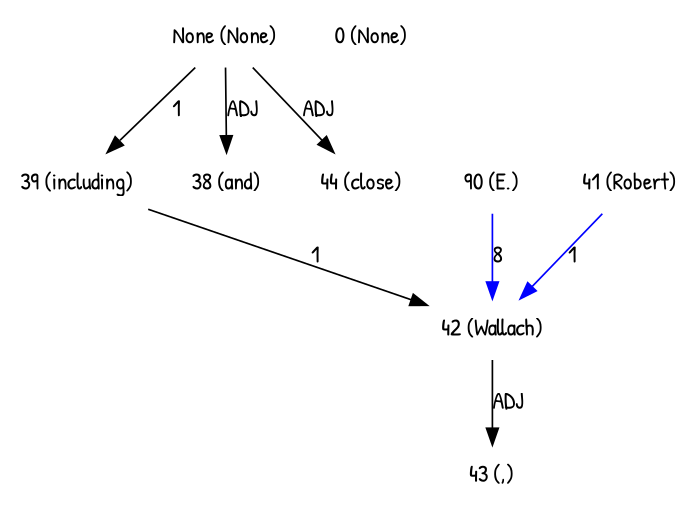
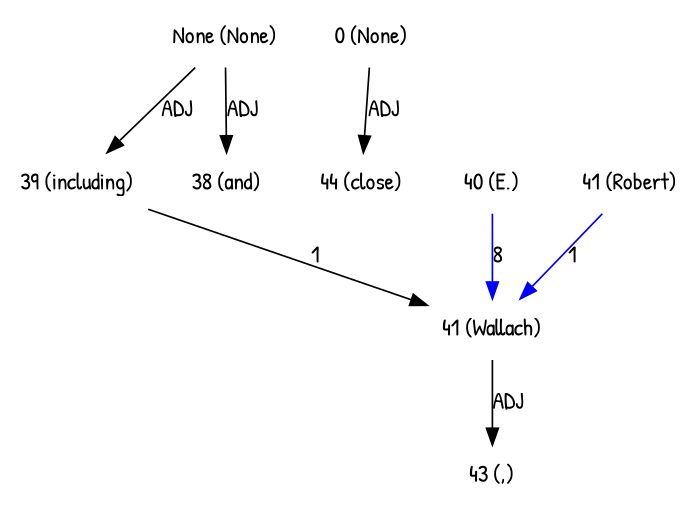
edge "None (None)" -> "44 (close)": now "0 (None)" -> "44 (close)"
edge "None (None)" -> "39 (including)": label "1" -> "ADJ"
node "90 (E.)": label "90 (E.)" -> "40 (E.)"
node "42 (Wallach)": label "42 (Wallach)" -> "41 (Wallach)"
